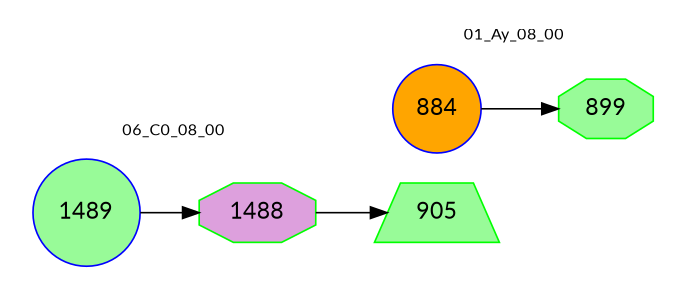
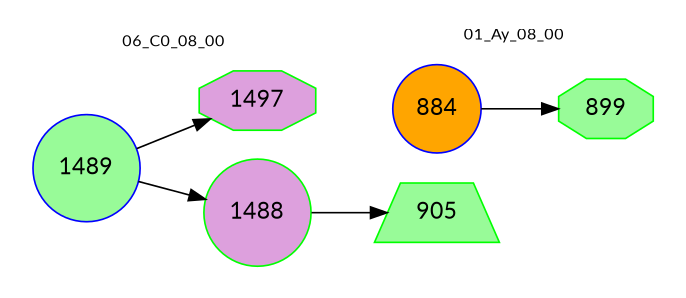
node "1497": added
node "1488": shape octagon -> circle
